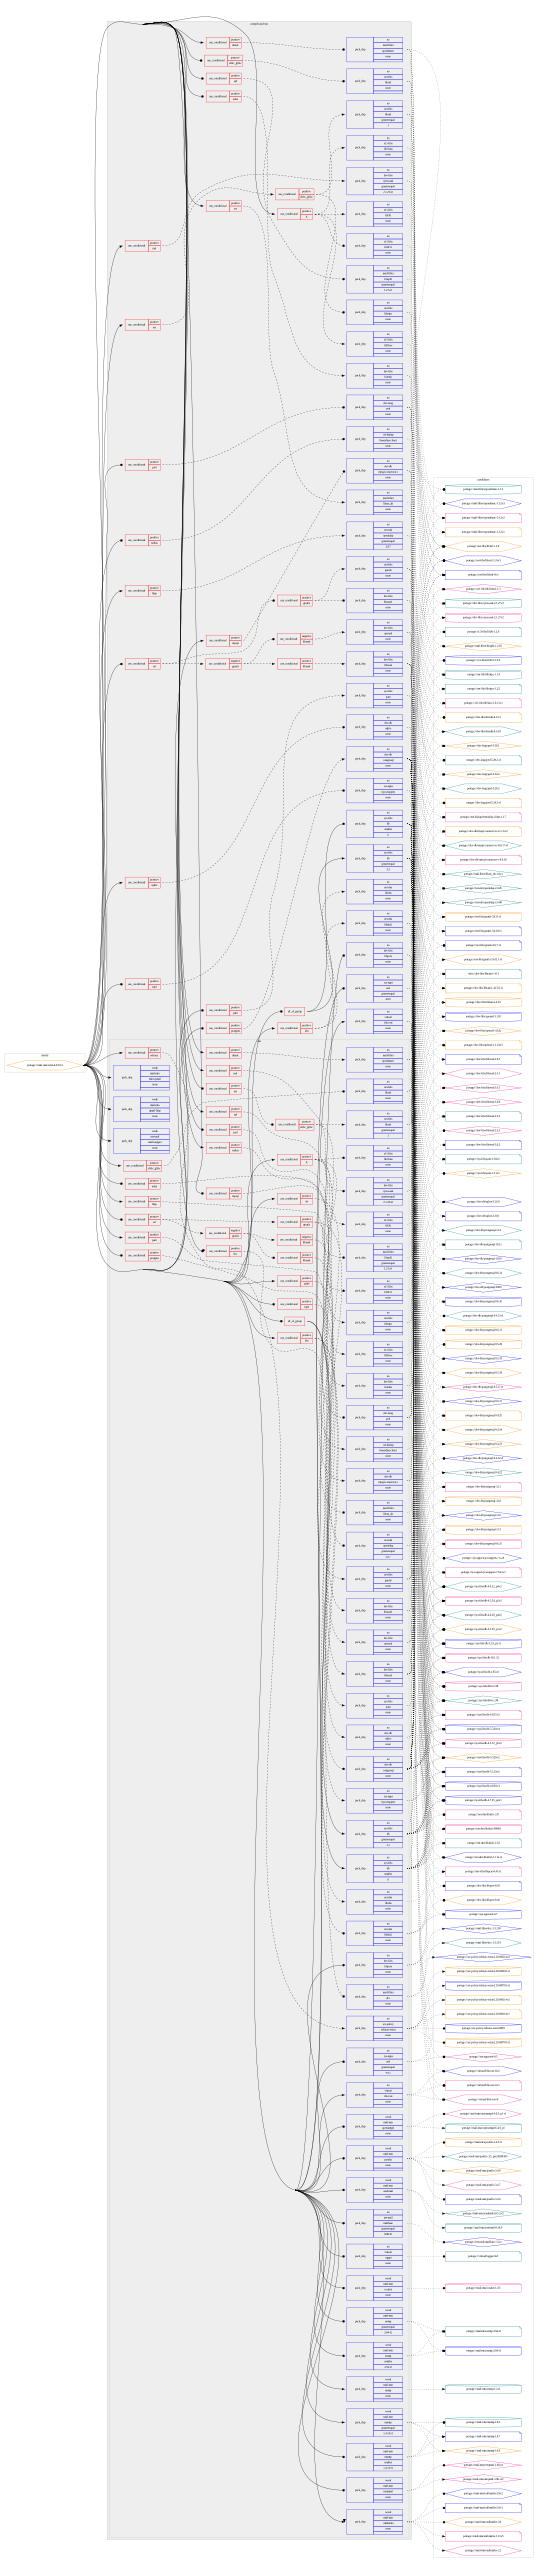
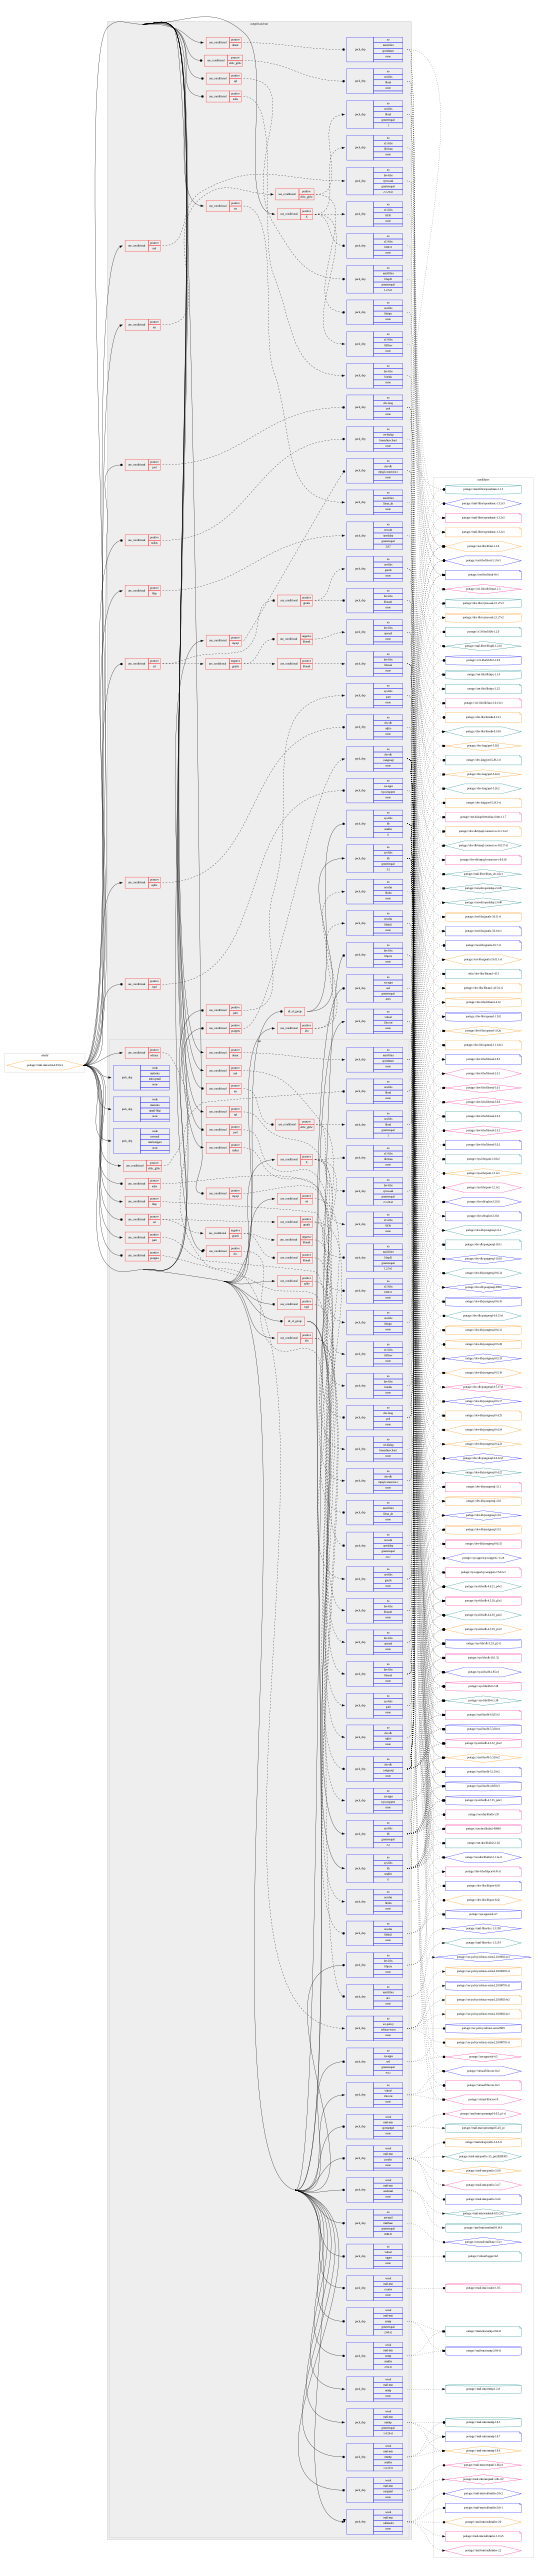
node "portage://dev-libs/cyrus-sasl-2.1.27-r2": color deeppink -> darkorange
node "portage://mail-filter/libspf2-1.2.10": color darkorange -> teal
node "portage://sys-libs/pam-1.2.1-r2": added
